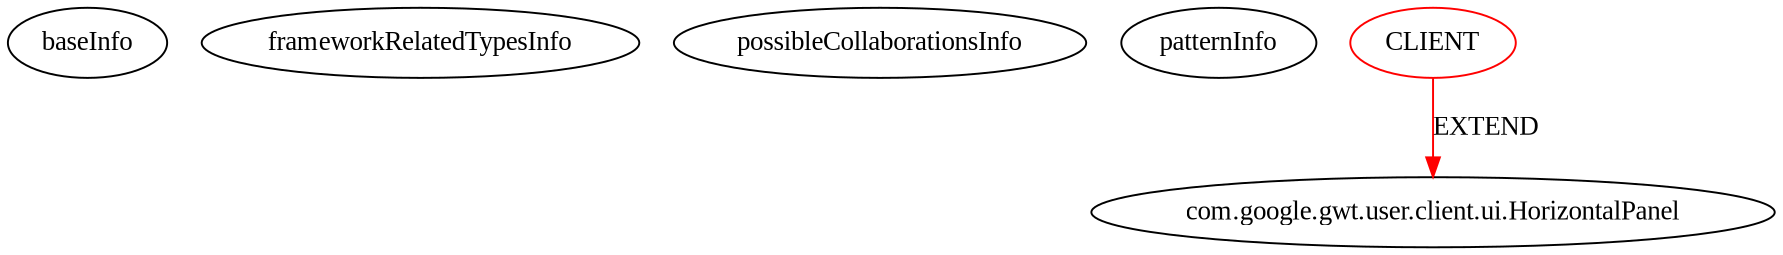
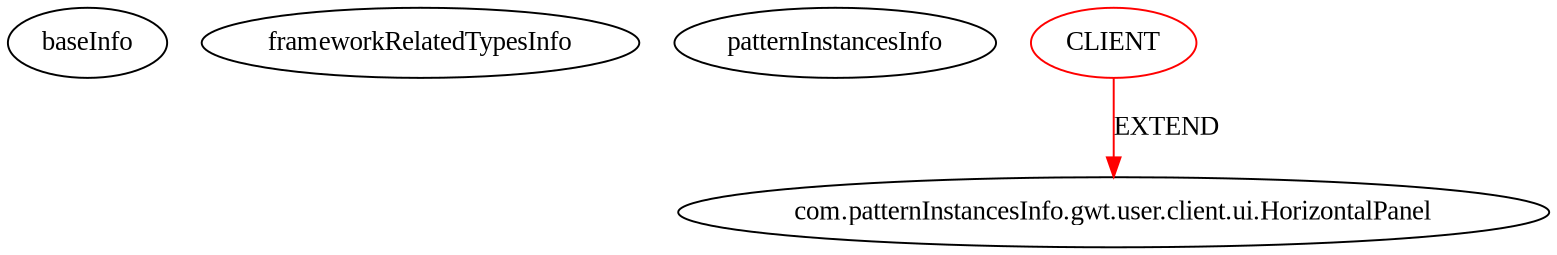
node "patternInstancesInfo": added
node "possibleCollaborationsInfo": removed
node "patternInfo": removed
node "com.google.gwt.user.client.ui.HorizontalPanel": label "com.google.gwt.user.client.ui.HorizontalPanel" -> "com.patternInstancesInfo.gwt.user.client.ui.HorizontalPanel"
